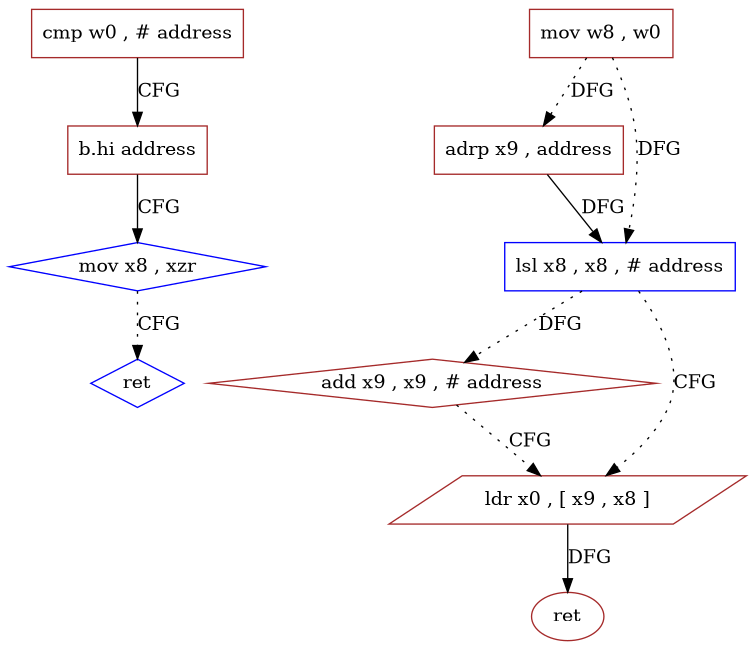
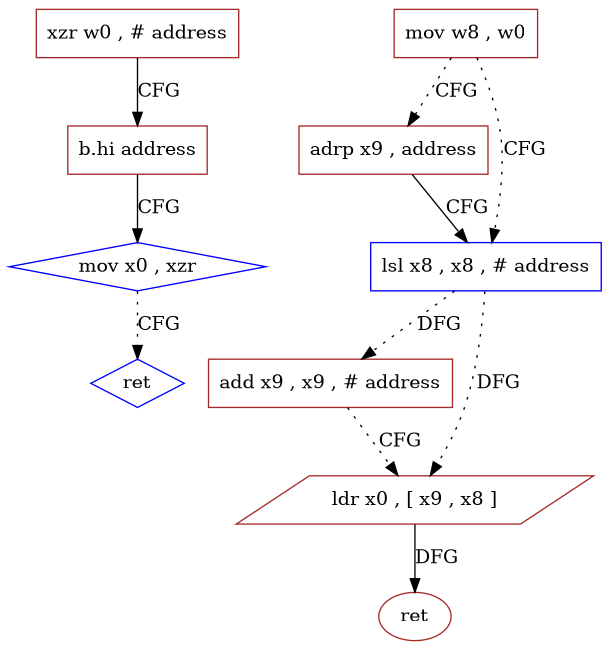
node "cmp w0 , # address": label "cmp w0 , # address" -> "xzr w0 , # address"
edge "mov w8 , w0" -> "adrp x9 , address": label "DFG" -> "CFG"
edge "mov w8 , w0" -> "lsl x8 , x8 , # address": label "DFG" -> "CFG"
edge "adrp x9 , address" -> "lsl x8 , x8 , # address": label "DFG" -> "CFG"
node "mov x8 , xzr": label "mov x8 , xzr" -> "mov x0 , xzr"
node "add x9 , x9 , # address": shape diamond -> box
edge "lsl x8 , x8 , # address" -> "ldr x0 , [ x9 , x8 ]": label "CFG" -> "DFG"
